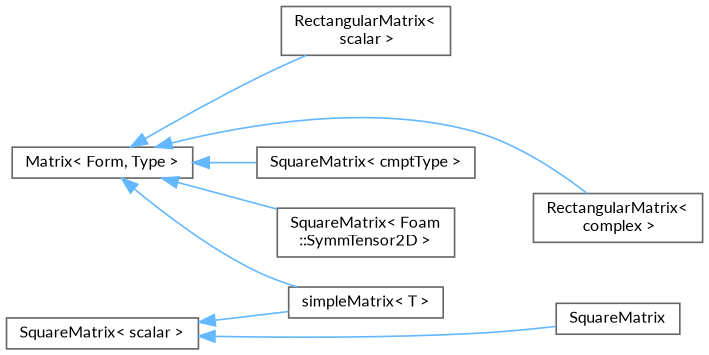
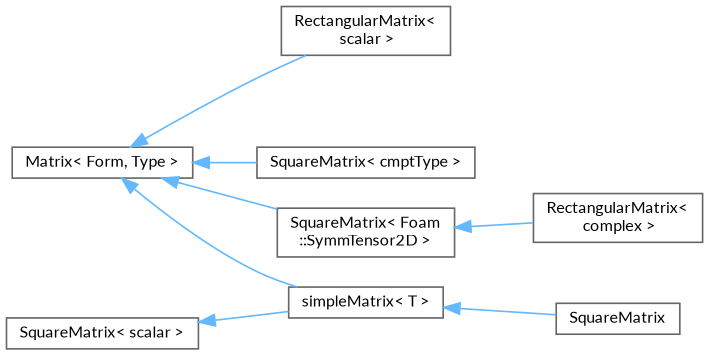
edge "RectangularMatrix< complex >" -> "Matrix< Form, Type >": now "RectangularMatrix< complex >" -> "SquareMatrix< Foam ::SymmTensor2D >"
edge "SquareMatrix" -> "SquareMatrix< scalar >": now "SquareMatrix" -> "simpleMatrix< T >"
